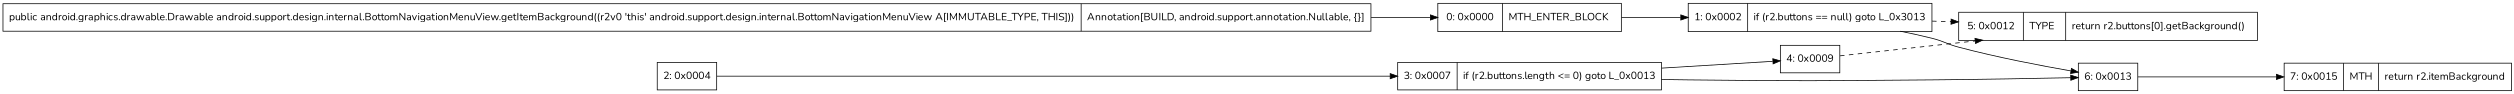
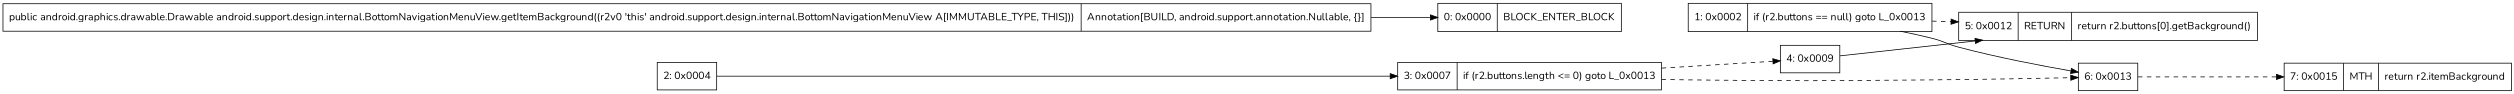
node "0: 0x0000": text "MTH_ENTER_BLOCK" -> "BLOCK_ENTER_BLOCK"
edge "0: 0x0000" -> "1: 0x0002": removed
node "1: 0x0002": text "if (r2.buttons == null) goto L_0x3013" -> "if (r2.buttons == null) goto L_0x0013"
node "5: 0x0012": text "TYPE" -> "RETURN"
edge "4: 0x0009" -> "5: 0x0012": style dashed -> solid
edge "3: 0x0007" -> "4: 0x0009": style solid -> dashed
edge "6: 0x0013" -> "7: 0x0015": style solid -> dashed
edge "3: 0x0007" -> "6: 0x0013": style solid -> dashed
